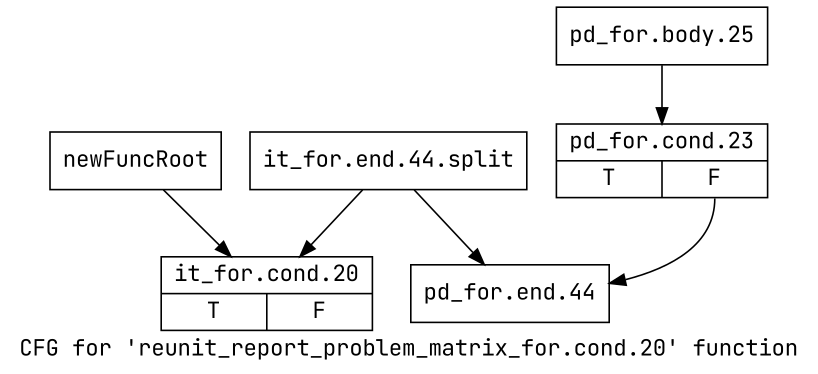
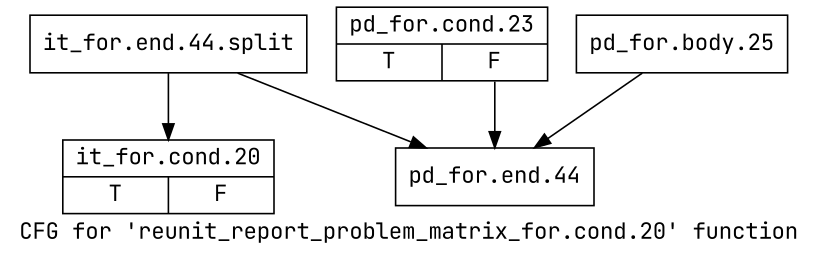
edge "pd_for.body.25" -> "pd_for.cond.23": now "pd_for.body.25" -> "pd_for.end.44"
node "newFuncRoot": removed
